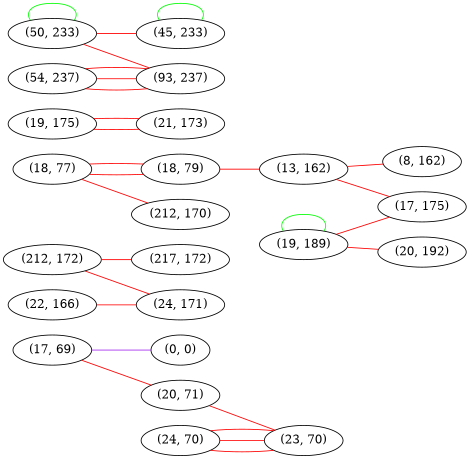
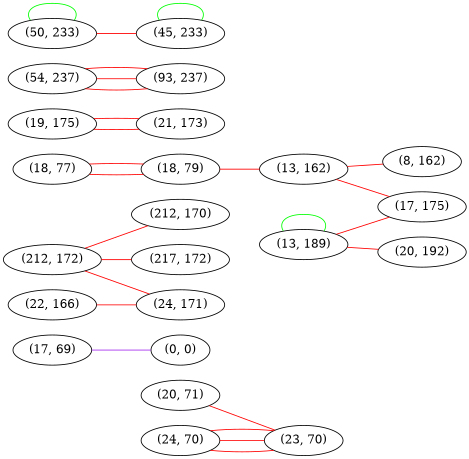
edge "(50, 233)" -- "(93, 237)": removed
edge "(18, 77)" -- "(212, 170)": now "(212, 172)" -- "(212, 170)"
node "(19, 189)": label "(19, 189)" -> "(13, 189)"
edge "(17, 69)" -- "(20, 71)": removed
